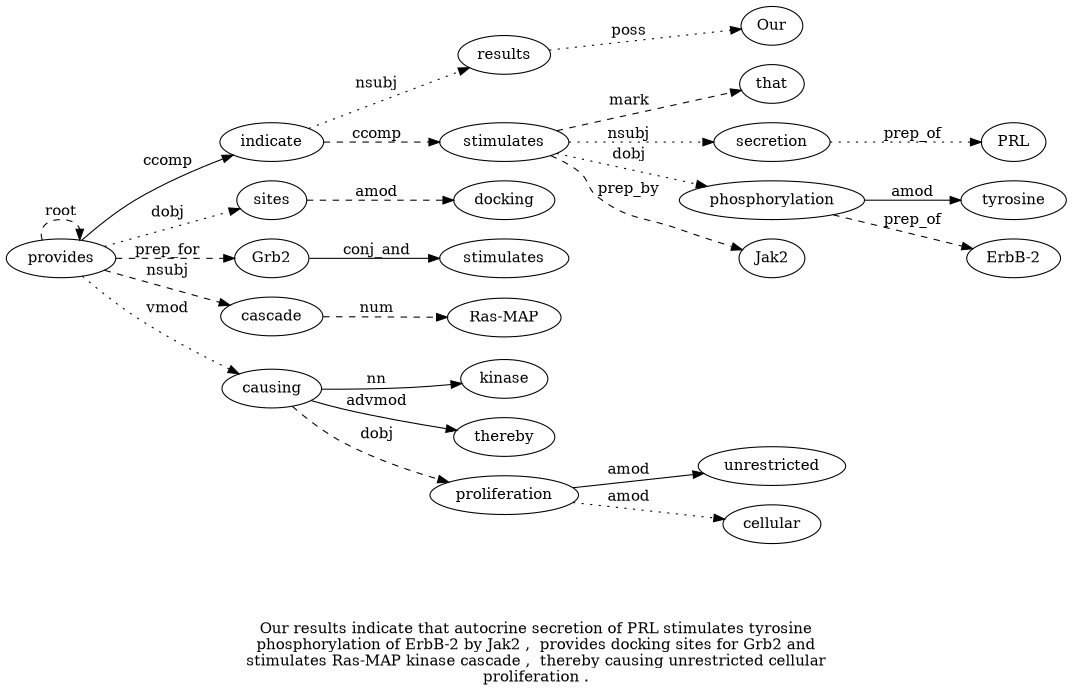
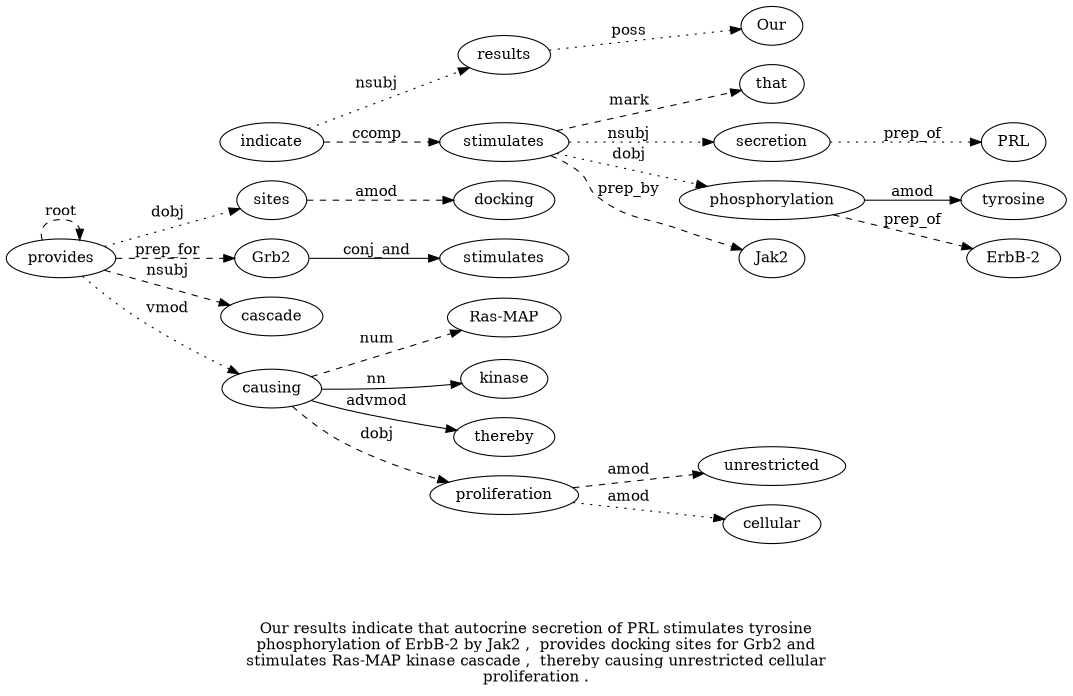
edge "provides" -> "indicate": removed, label "ccomp"
edge "cascade" -> "Ras-MAP": now "causing" -> "Ras-MAP"
edge "proliferation" -> "unrestricted": style solid -> dashed
